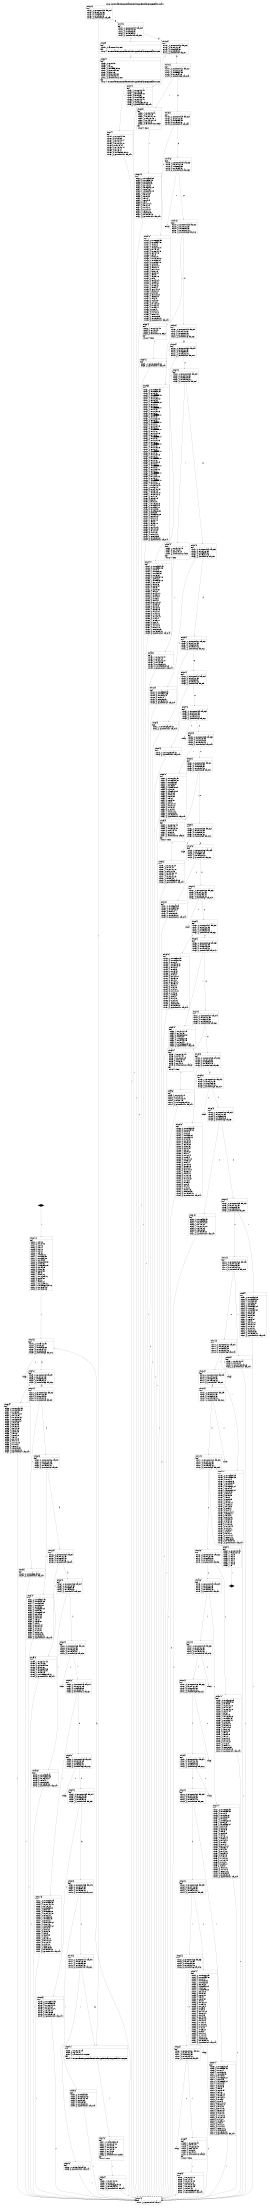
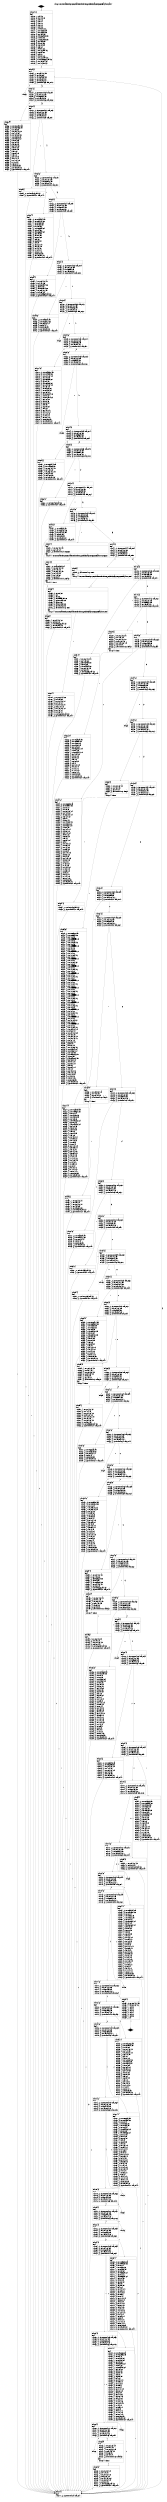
edge "0x40140c [28]" -> "0x40220b [12]": now "0x40140c [28]" -> "0x401428 [28]"
